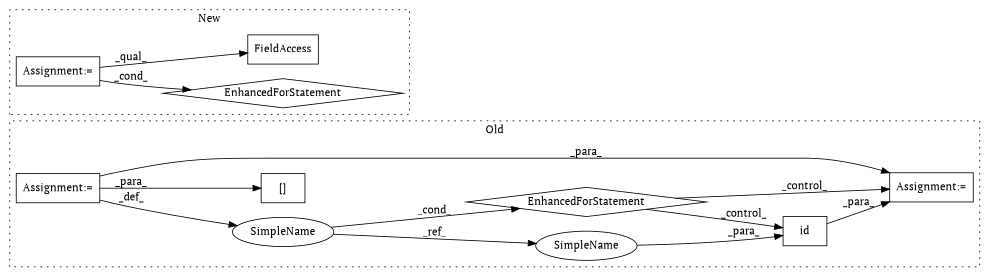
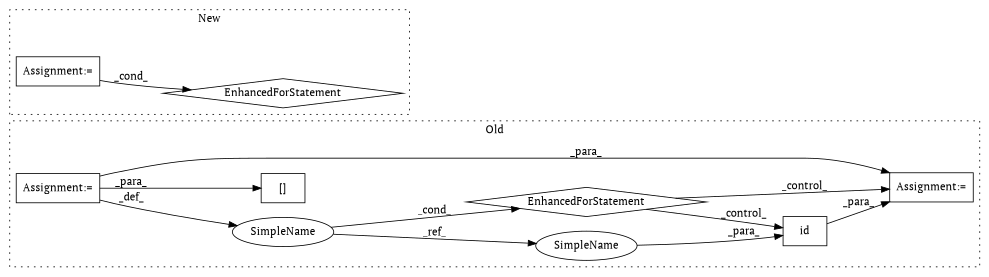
node "FieldAccess": removed
